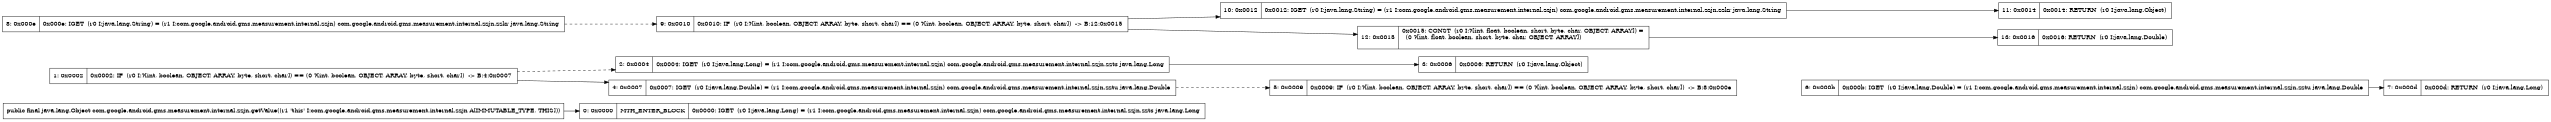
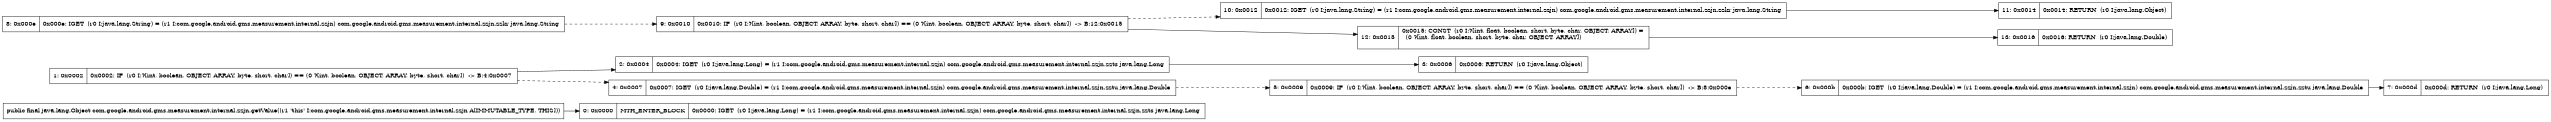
edge "9: 0x0010" -> "10: 0x0012": style solid -> dashed
edge "1: 0x0002" -> "2: 0x0004": style dashed -> solid
edge "1: 0x0002" -> "4: 0x0007": style solid -> dashed
edge "5: 0x0009" -> "6: 0x000b": added
